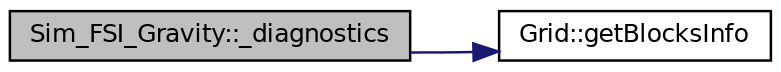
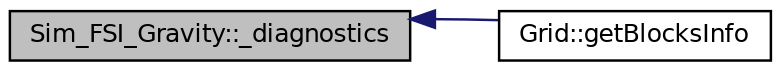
edge "Sim_FSI_Gravity::_diagnostics" -> "Grid::getBlocksInfo": reversed
